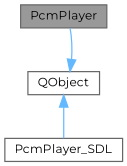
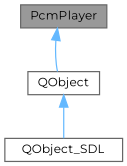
edge "PcmPlayer" -> "QObject": reversed
node "PcmPlayer_SDL": label "PcmPlayer_SDL" -> "QObject_SDL"
